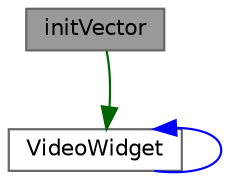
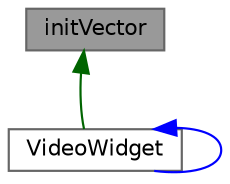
edge "initVector" -> "VideoWidget": reversed
